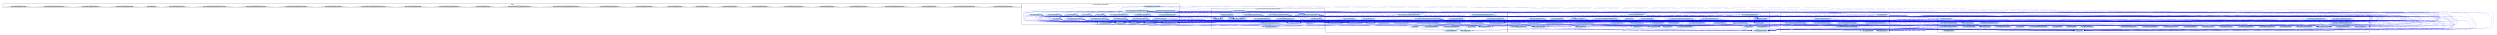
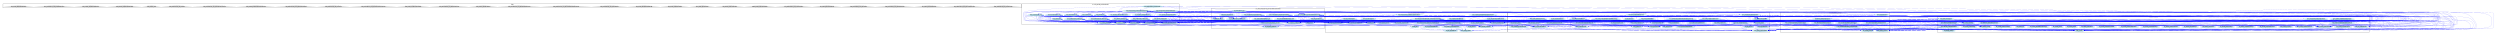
node "class_repository_InfrastructureProvidedRole": added
